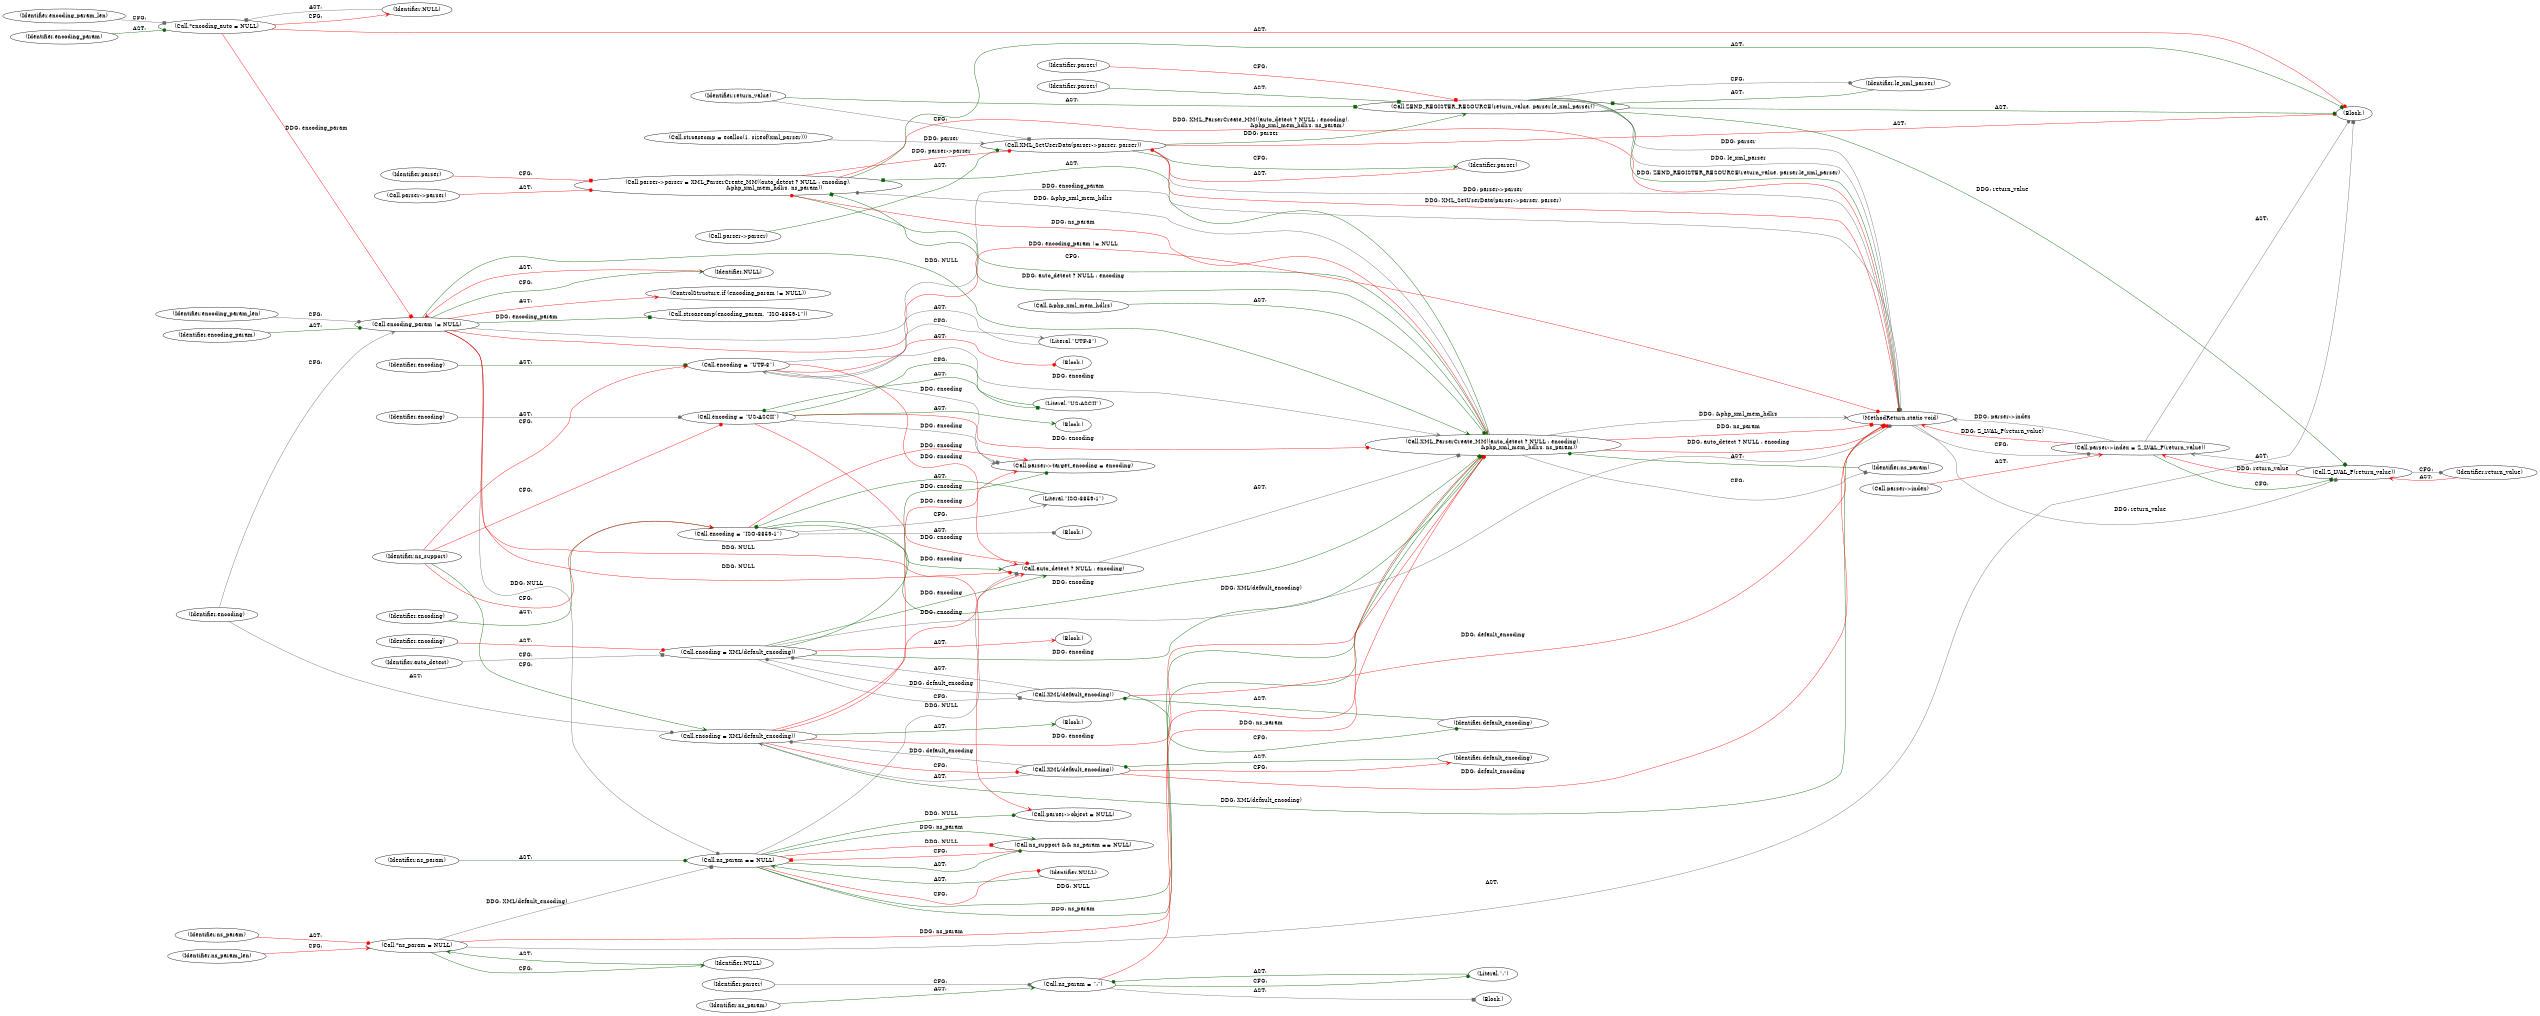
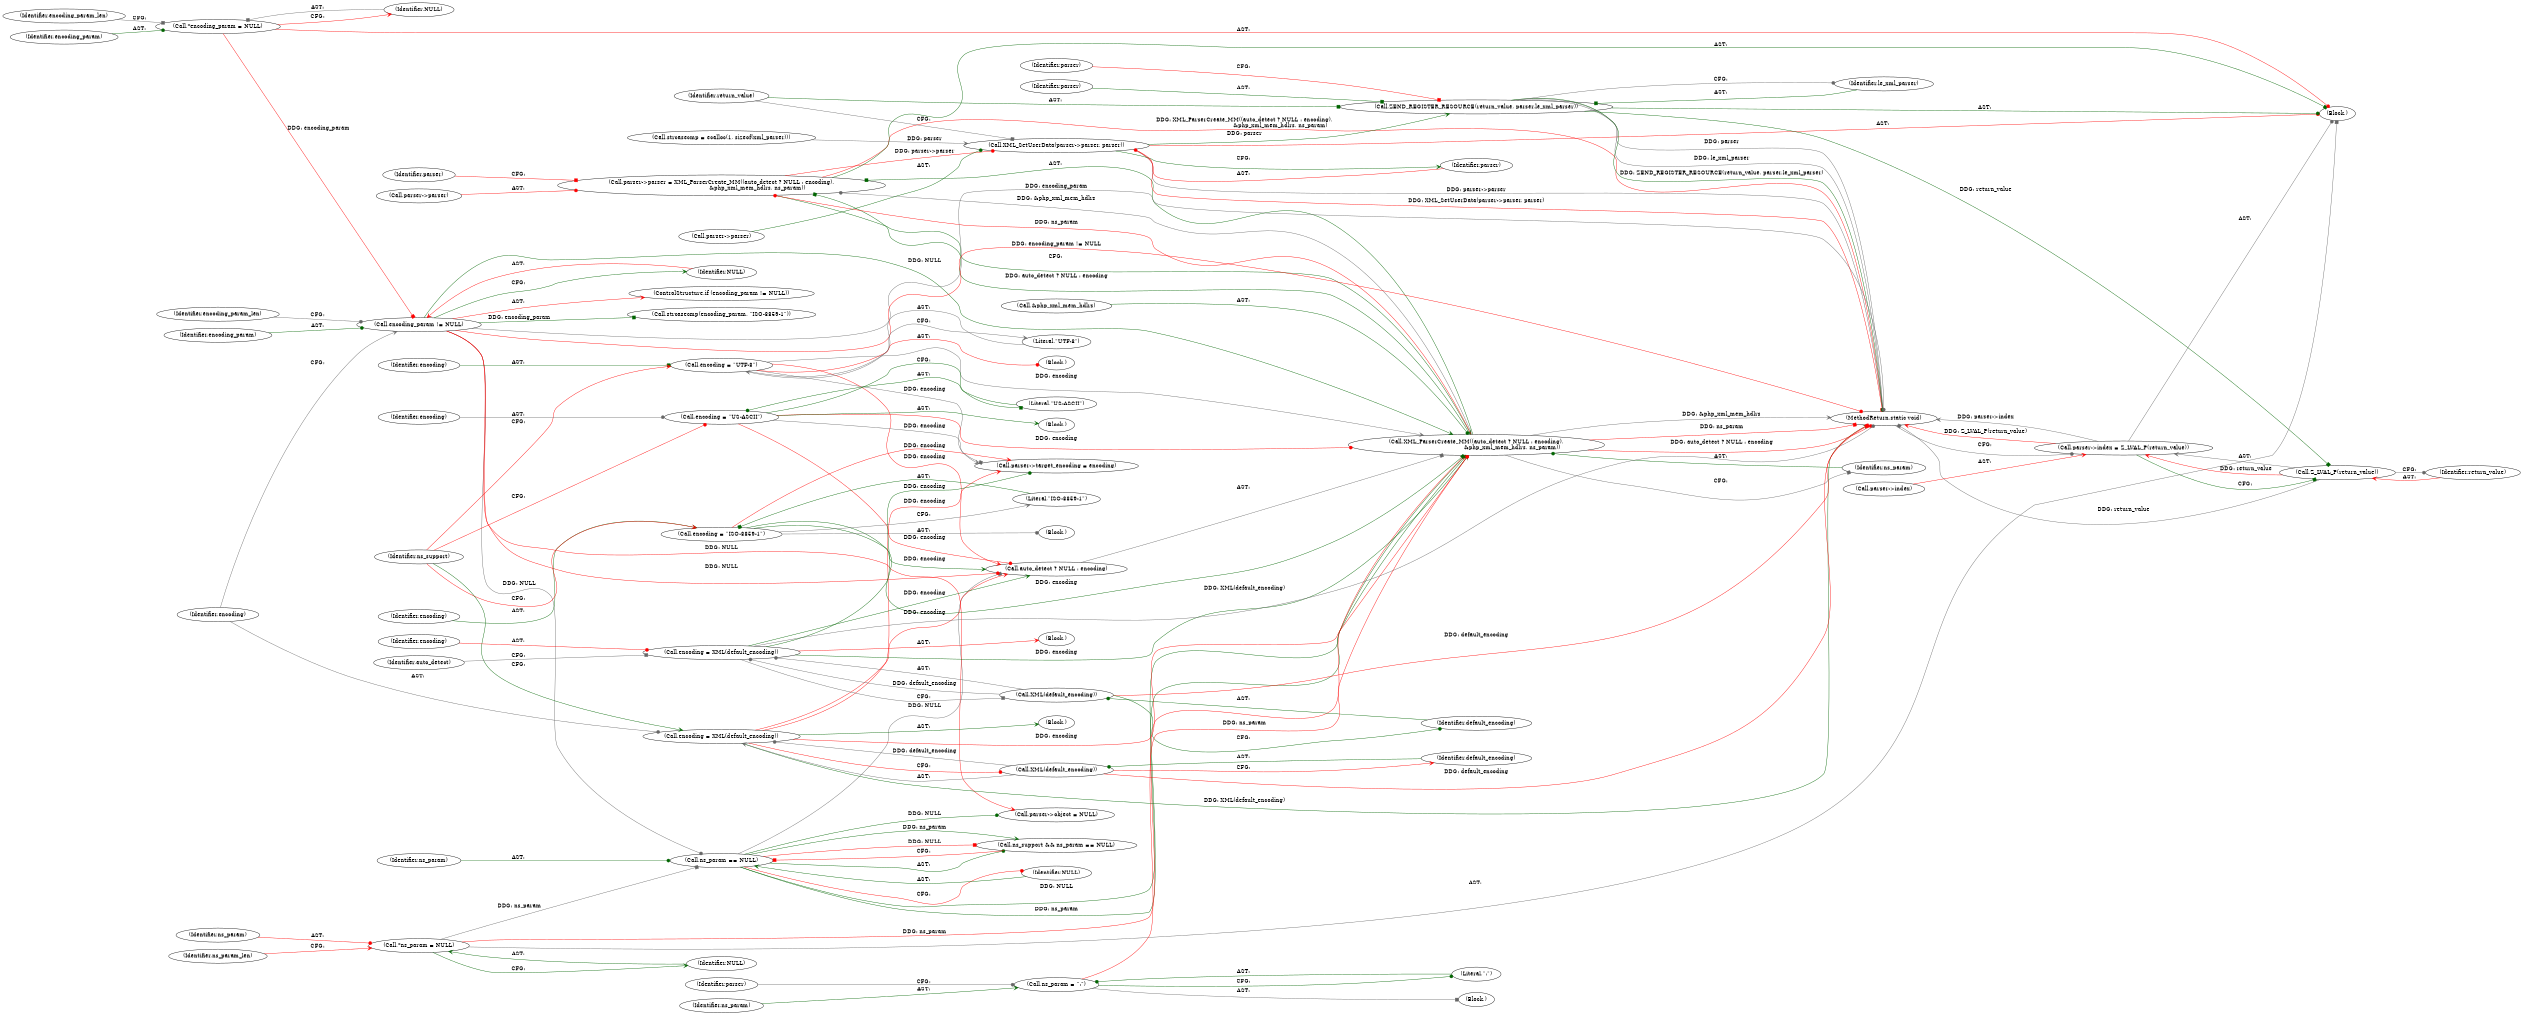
node "(Call,*encoding_auto = NULL)": label "(Call,*encoding_auto = NULL)" -> "(Call,*encoding_param = NULL)"
edge "(MethodReturn,static void)" -> "(Call,Z_LVAL_P(return_value))": reversed
edge "(Call,*ns_param = NULL)" -> "(Call,ns_param == NULL)": label "DDG: XML(default_encoding)" -> "DDG: ns_param"
